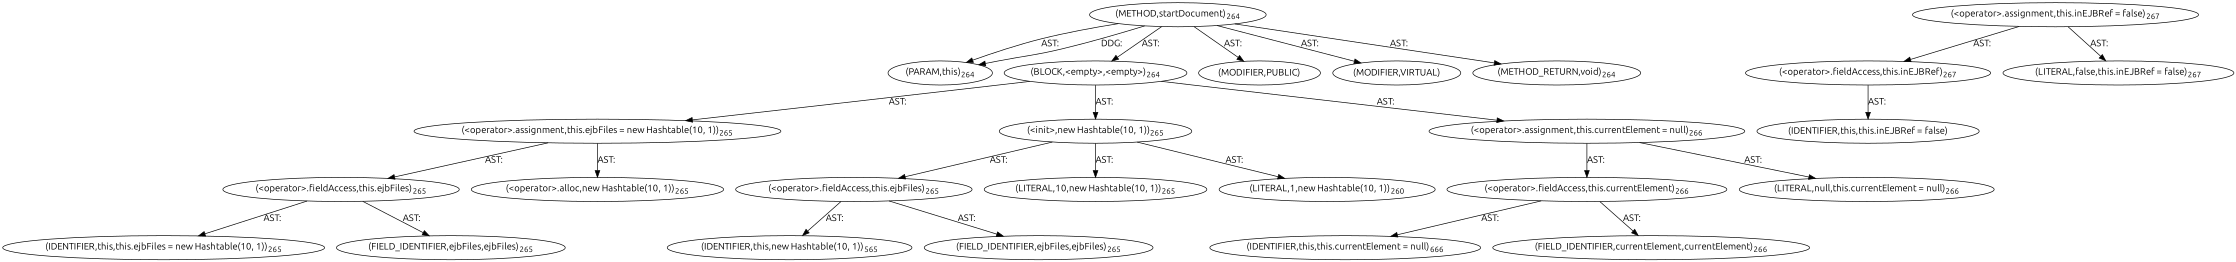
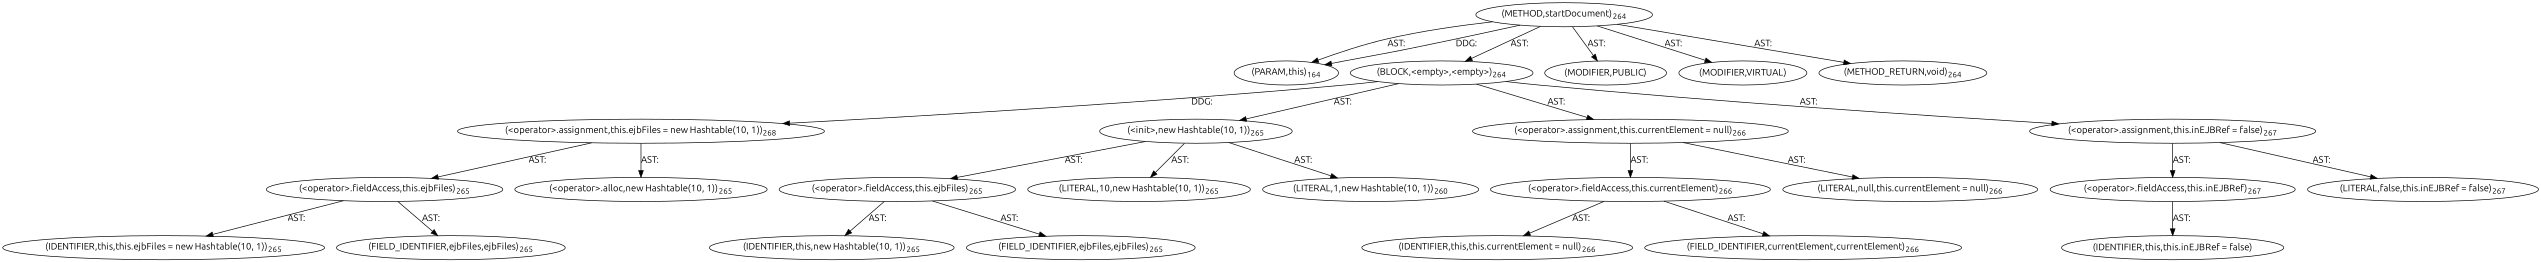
node "(PARAM,this)": text "264" -> "164"
edge "(BLOCK,<empty>,<empty>)" -> "(<operator>.assignment,this.ejbFiles = new Hashtable(10, 1))": label "AST: " -> "DDG: "
edge "(BLOCK,<empty>,<empty>)" -> "(<operator>.assignment,this.inEJBRef = false)": added, label "AST:"
node "(<operator>.assignment,this.ejbFiles = new Hashtable(10, 1))": text "265" -> "268"
node "(IDENTIFIER,this,new Hashtable(10, 1))": text "565" -> "265"
node "(IDENTIFIER,this,this.currentElement = null)": text "666" -> "266"
